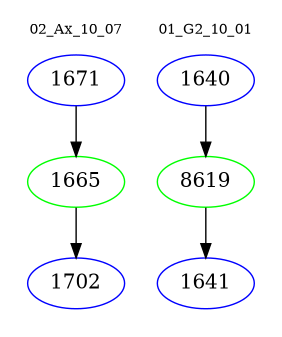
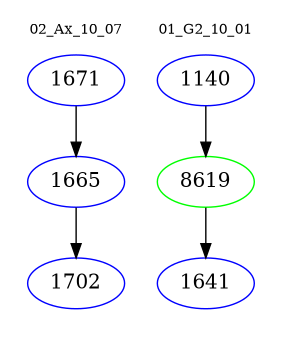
node "1640": label "1640" -> "1140"
node "1665": color green -> blue
